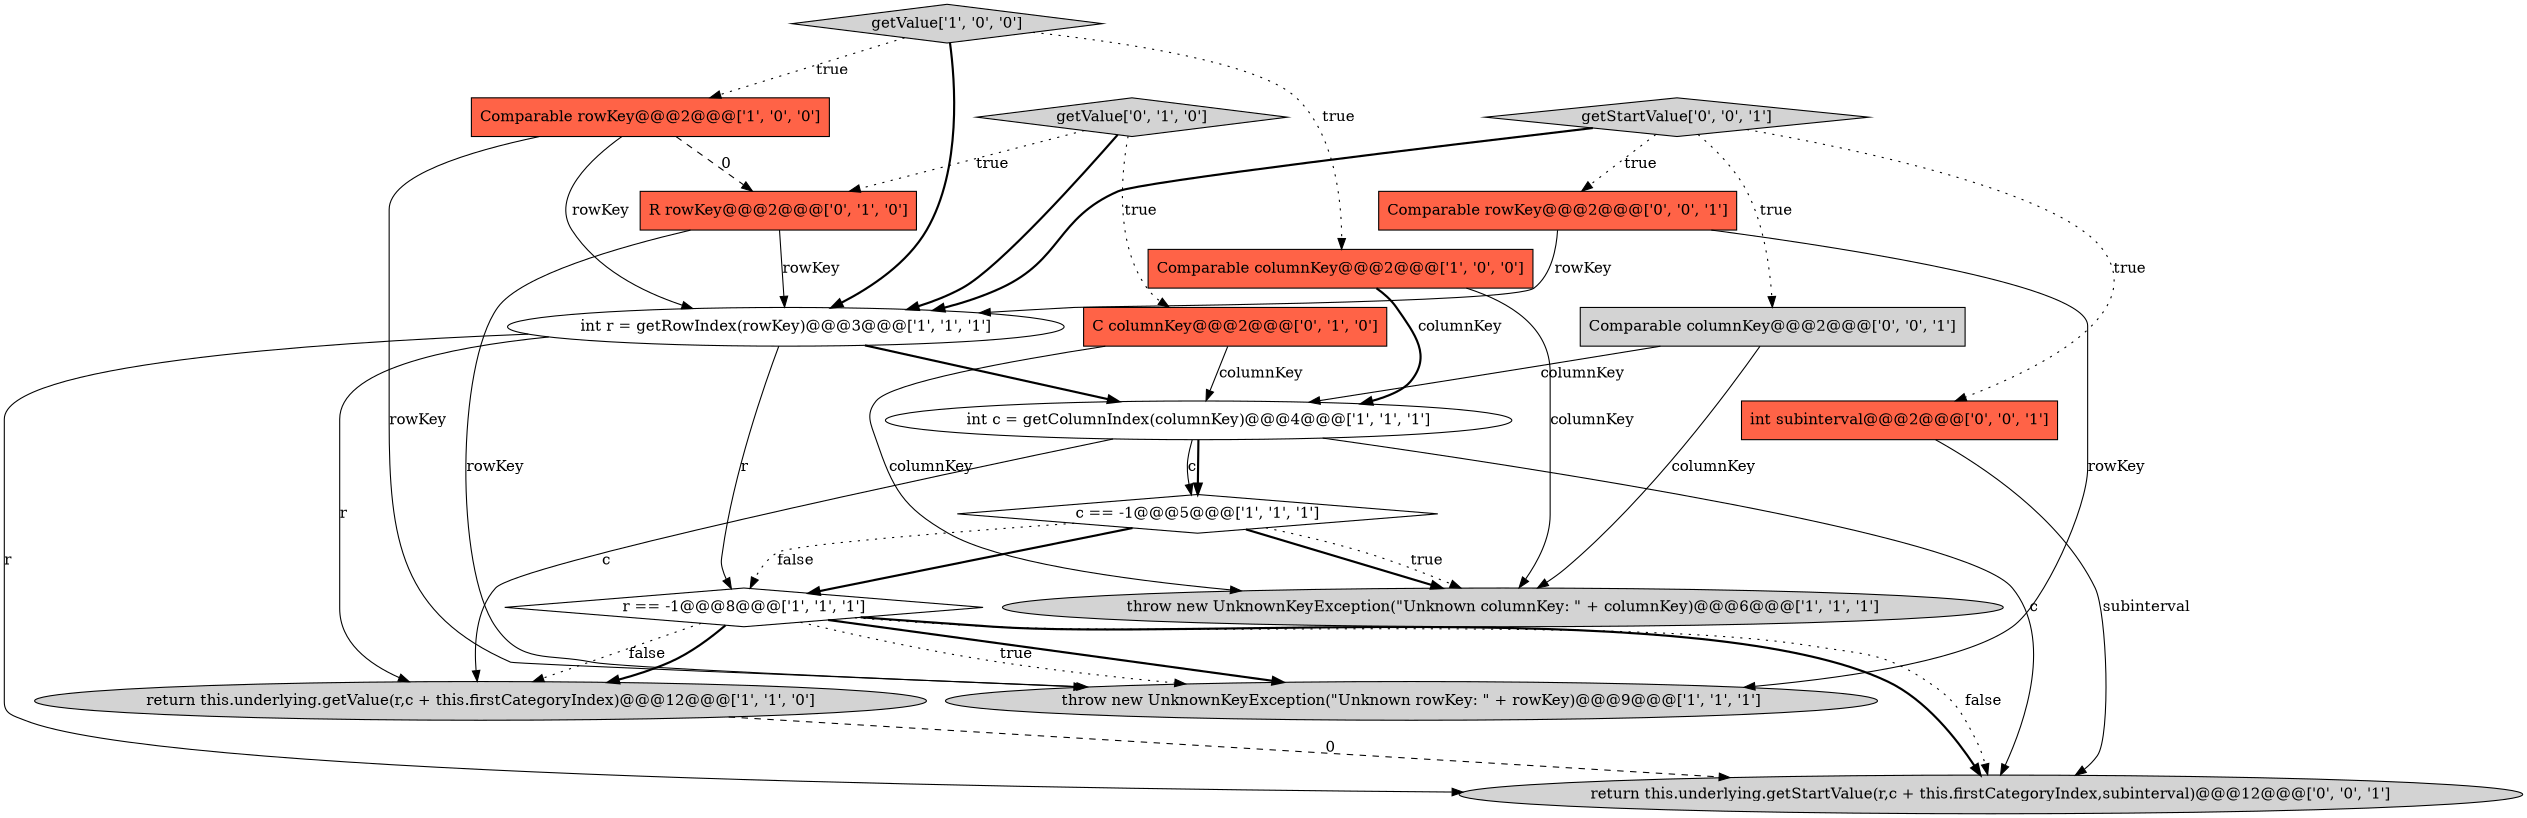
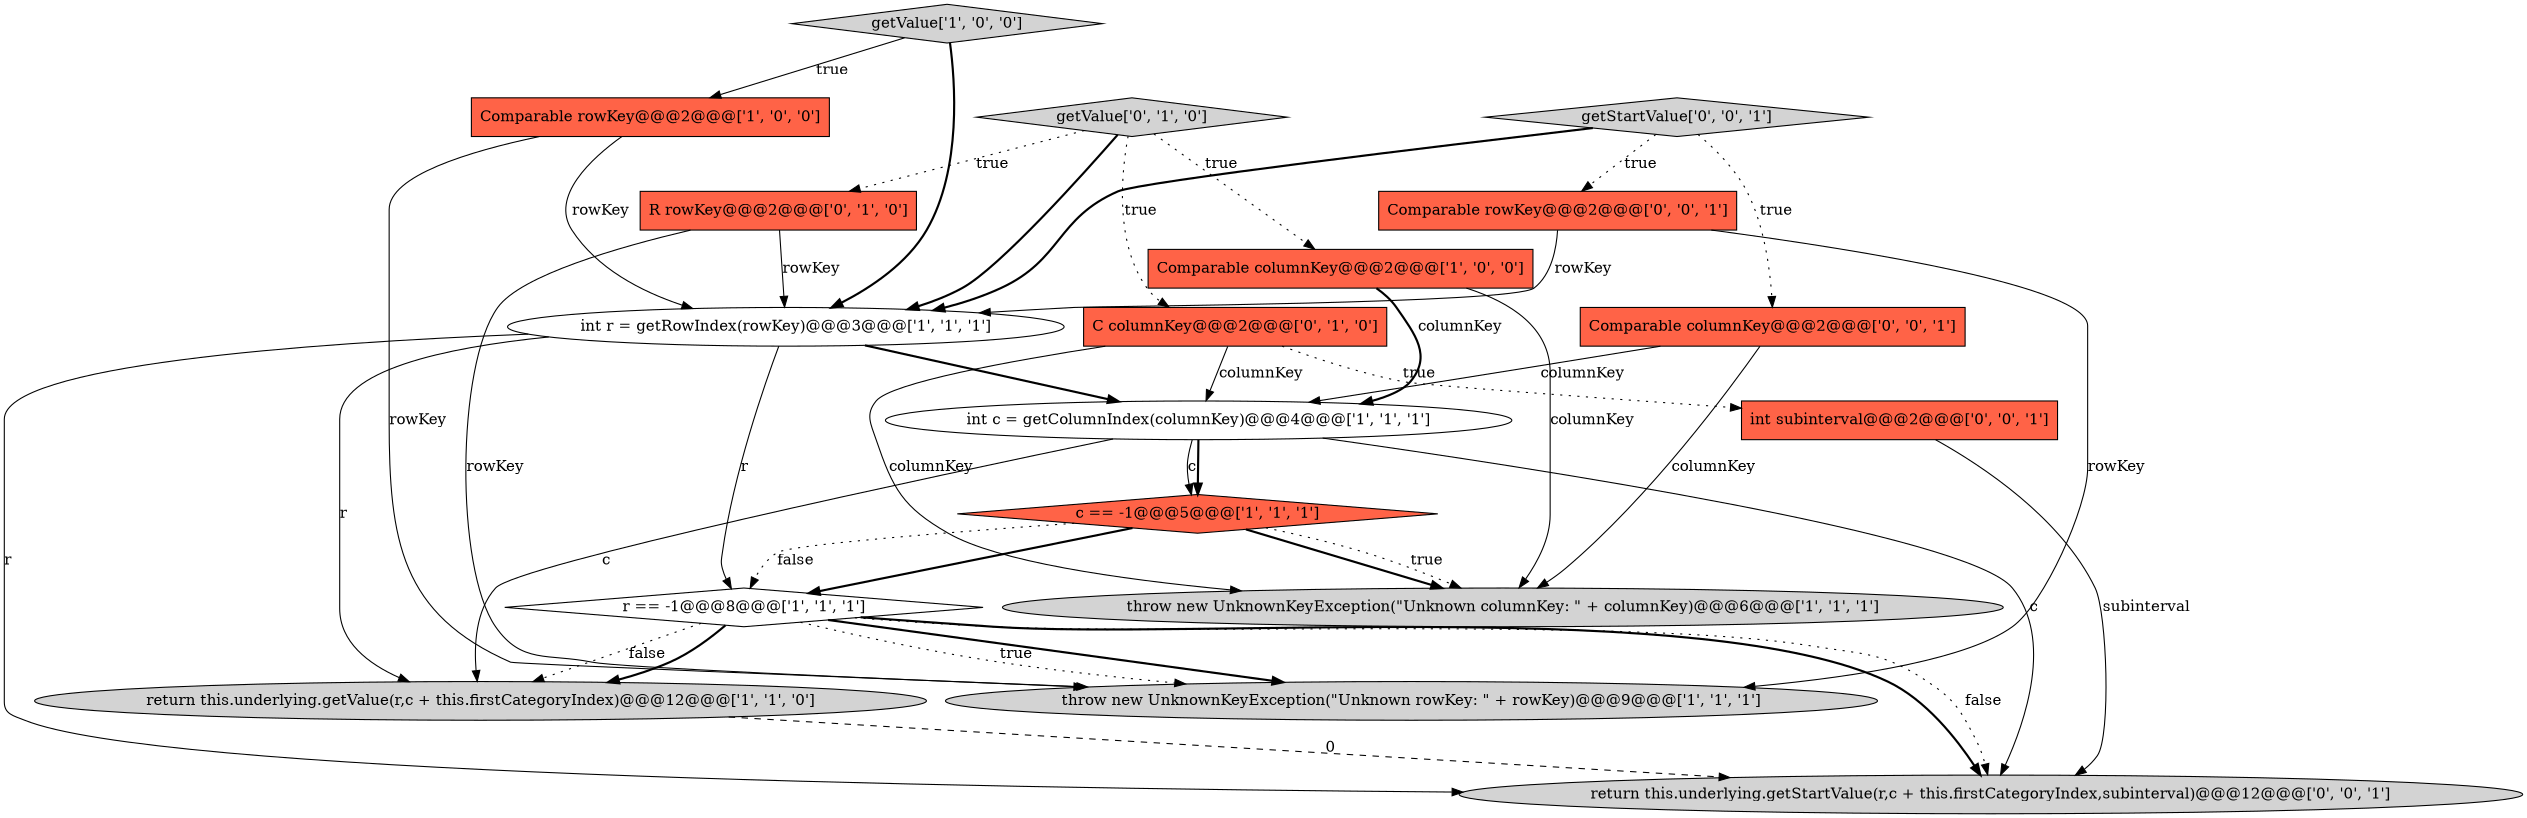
edge "getValue['1', '0', '0']" -> "Comparable rowKey@@@2@@@['1', '0', '0']": style dotted -> solid
edge "getValue['1', '0', '0']" -> "Comparable columnKey@@@2@@@['1', '0', '0']": now "getValue['0', '1', '0']" -> "Comparable columnKey@@@2@@@['1', '0', '0']"
edge "Comparable rowKey@@@2@@@['1', '0', '0']" -> "R rowKey@@@2@@@['0', '1', '0']": removed, label "0"
edge "getStartValue['0', '0', '1']" -> "int subinterval@@@2@@@['0', '0', '1']": now "C columnKey@@@2@@@['0', '1', '0']" -> "int subinterval@@@2@@@['0', '0', '1']"
node "Comparable columnKey@@@2@@@['0', '0', '1']": fillcolor lightgray -> tomato
node "c == -1@@@5@@@['1', '1', '1']": fillcolor white -> tomato
